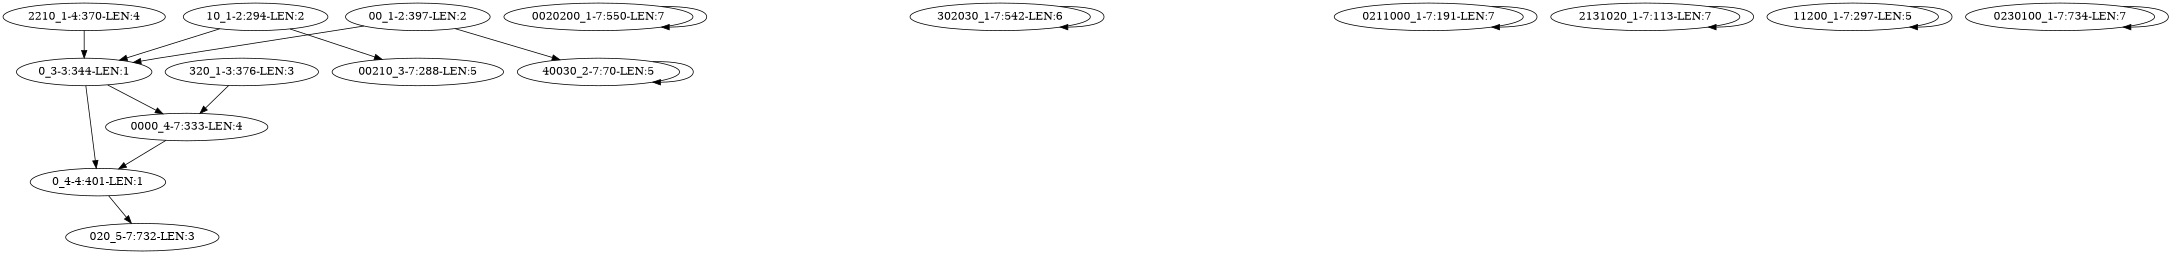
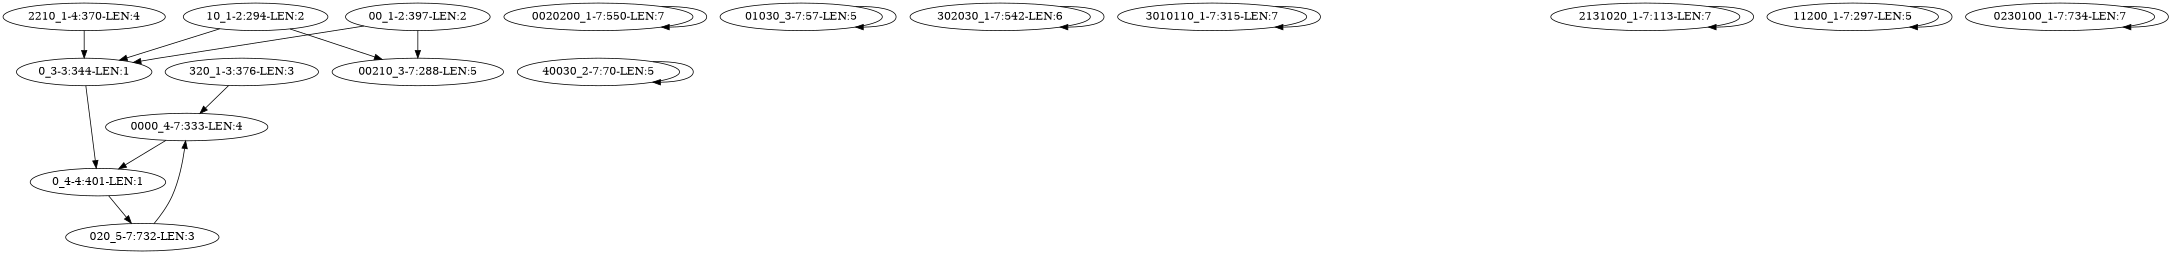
node "01030_3-7:57-LEN:5": added
node "3010110_1-7:315-LEN:7": added
node "0211000_1-7:191-LEN:7": removed
edge "00_1-2:397-LEN:2" -> "40030_2-7:70-LEN:5": now "00_1-2:397-LEN:2" -> "00210_3-7:288-LEN:5"
edge "0_3-3:344-LEN:1" -> "0000_4-7:333-LEN:4": now "020_5-7:732-LEN:3" -> "0000_4-7:333-LEN:4"
